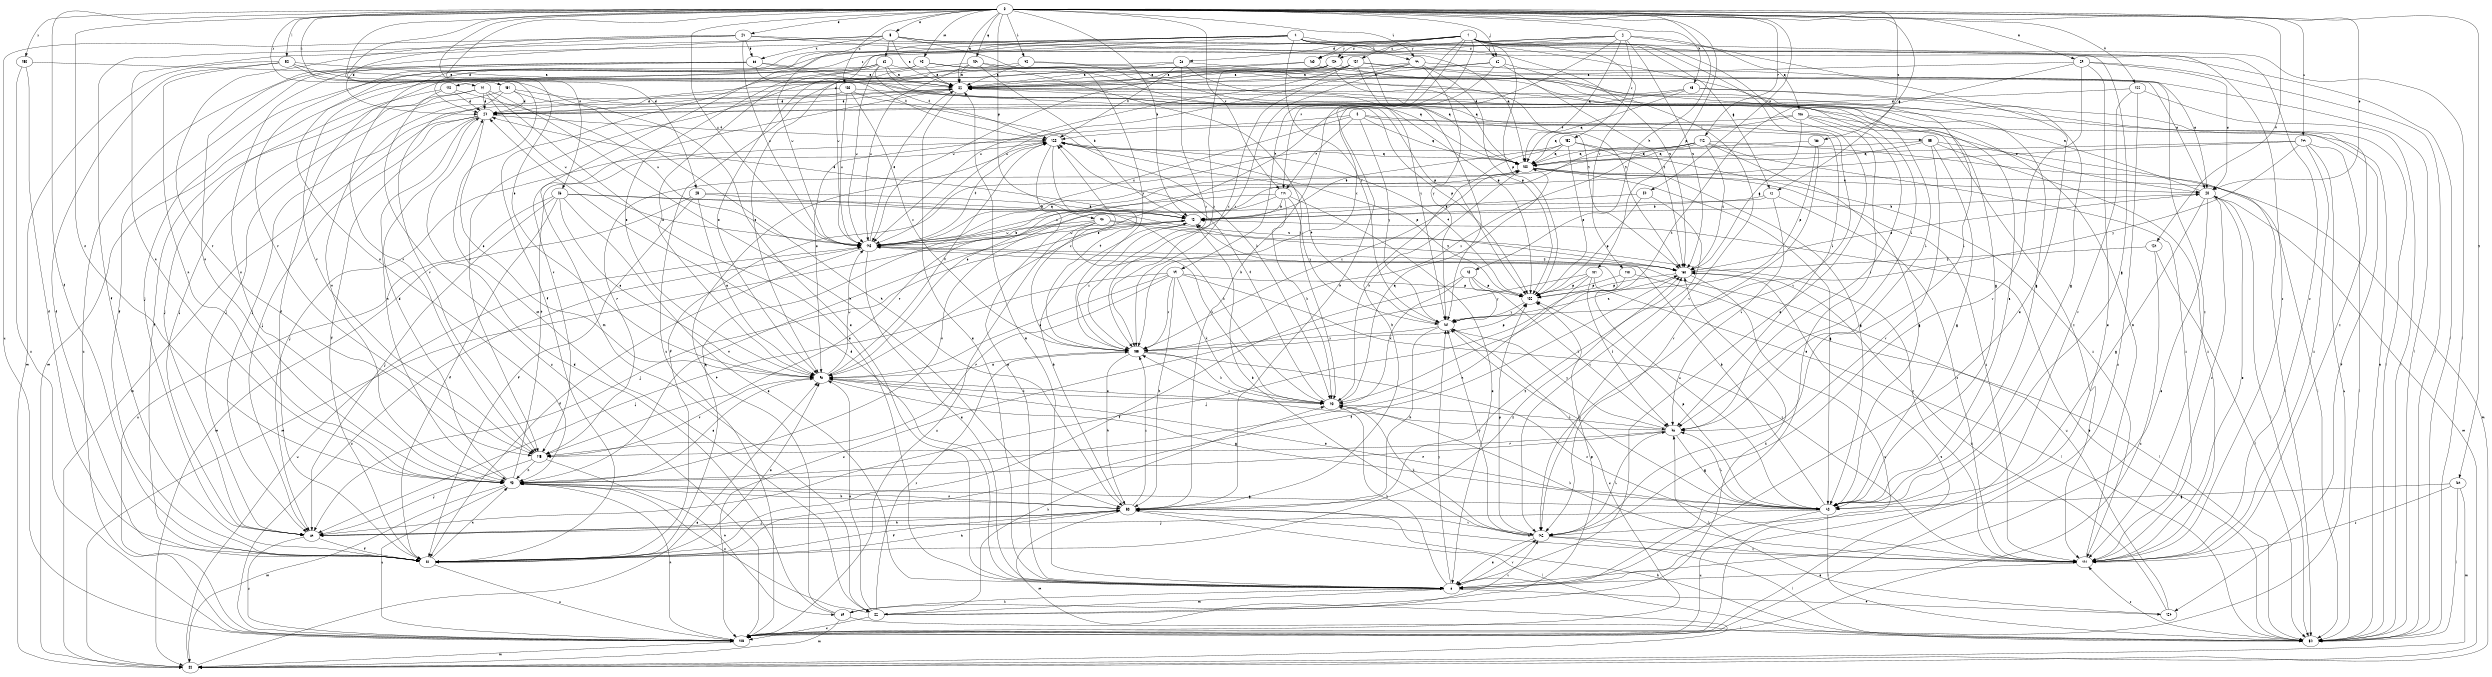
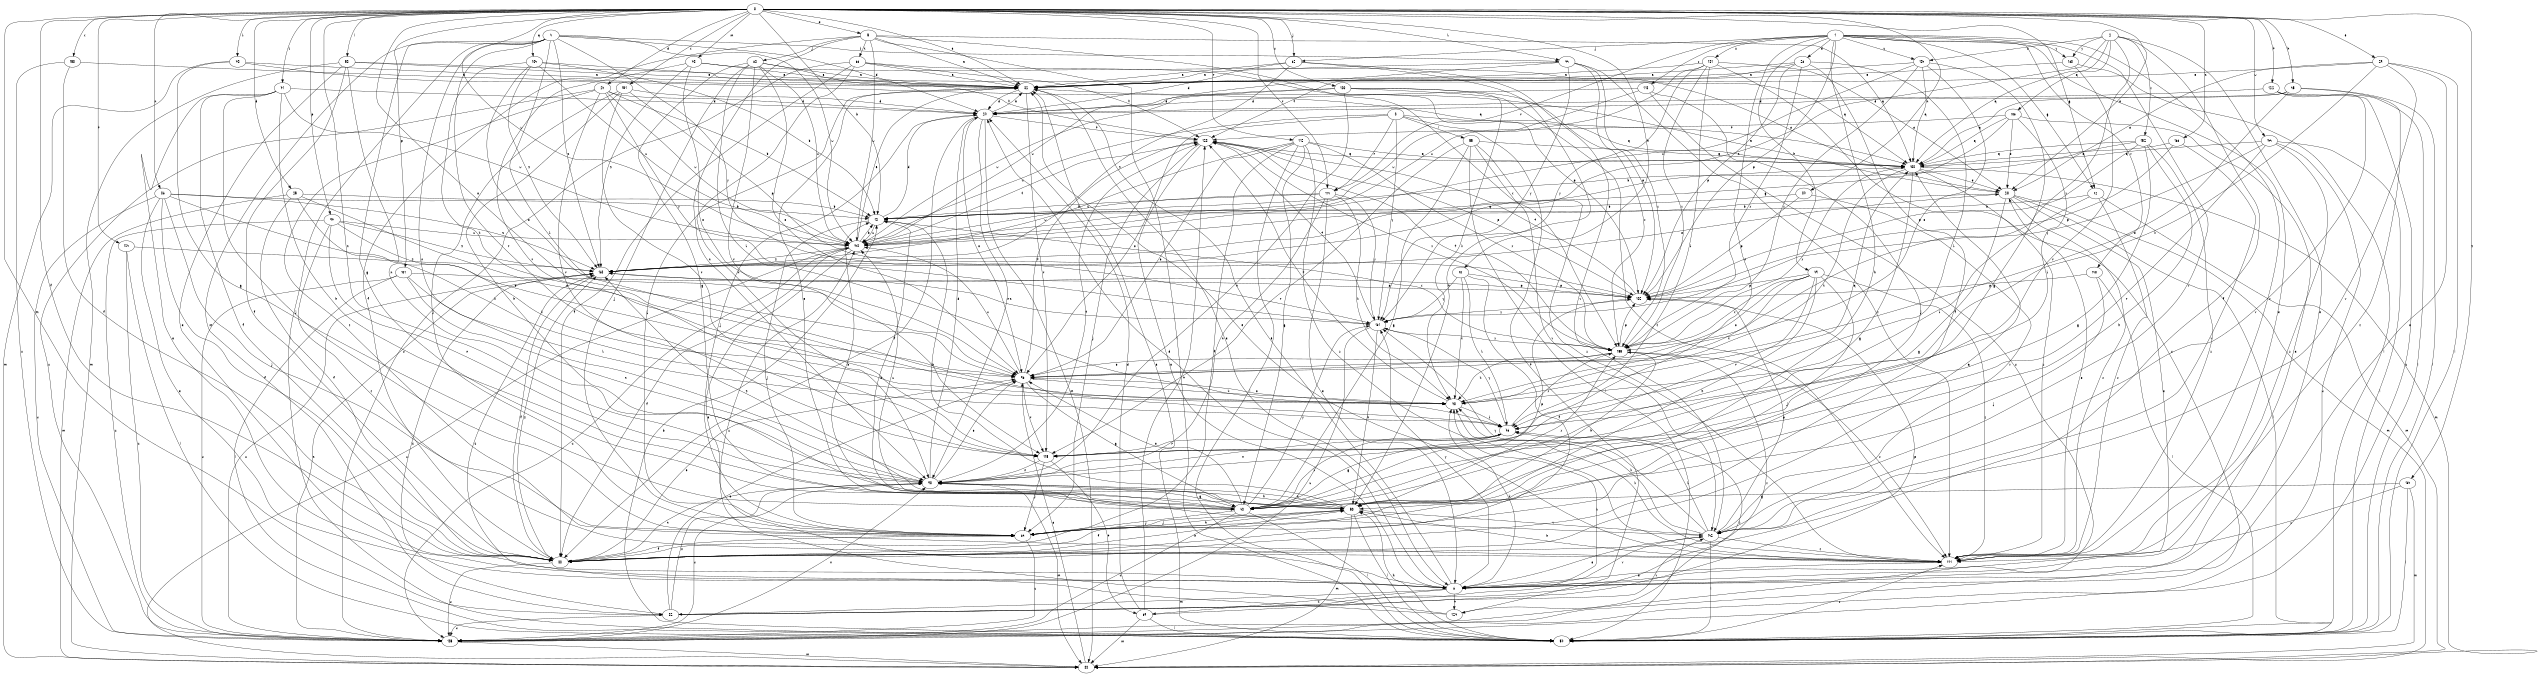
edge "24" -> "66": now "24" -> "13"
